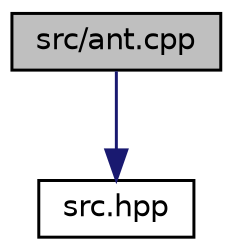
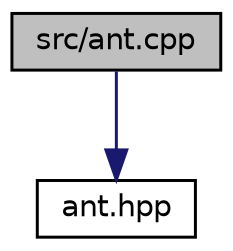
node "src.hpp": label "src.hpp" -> "ant.hpp"
